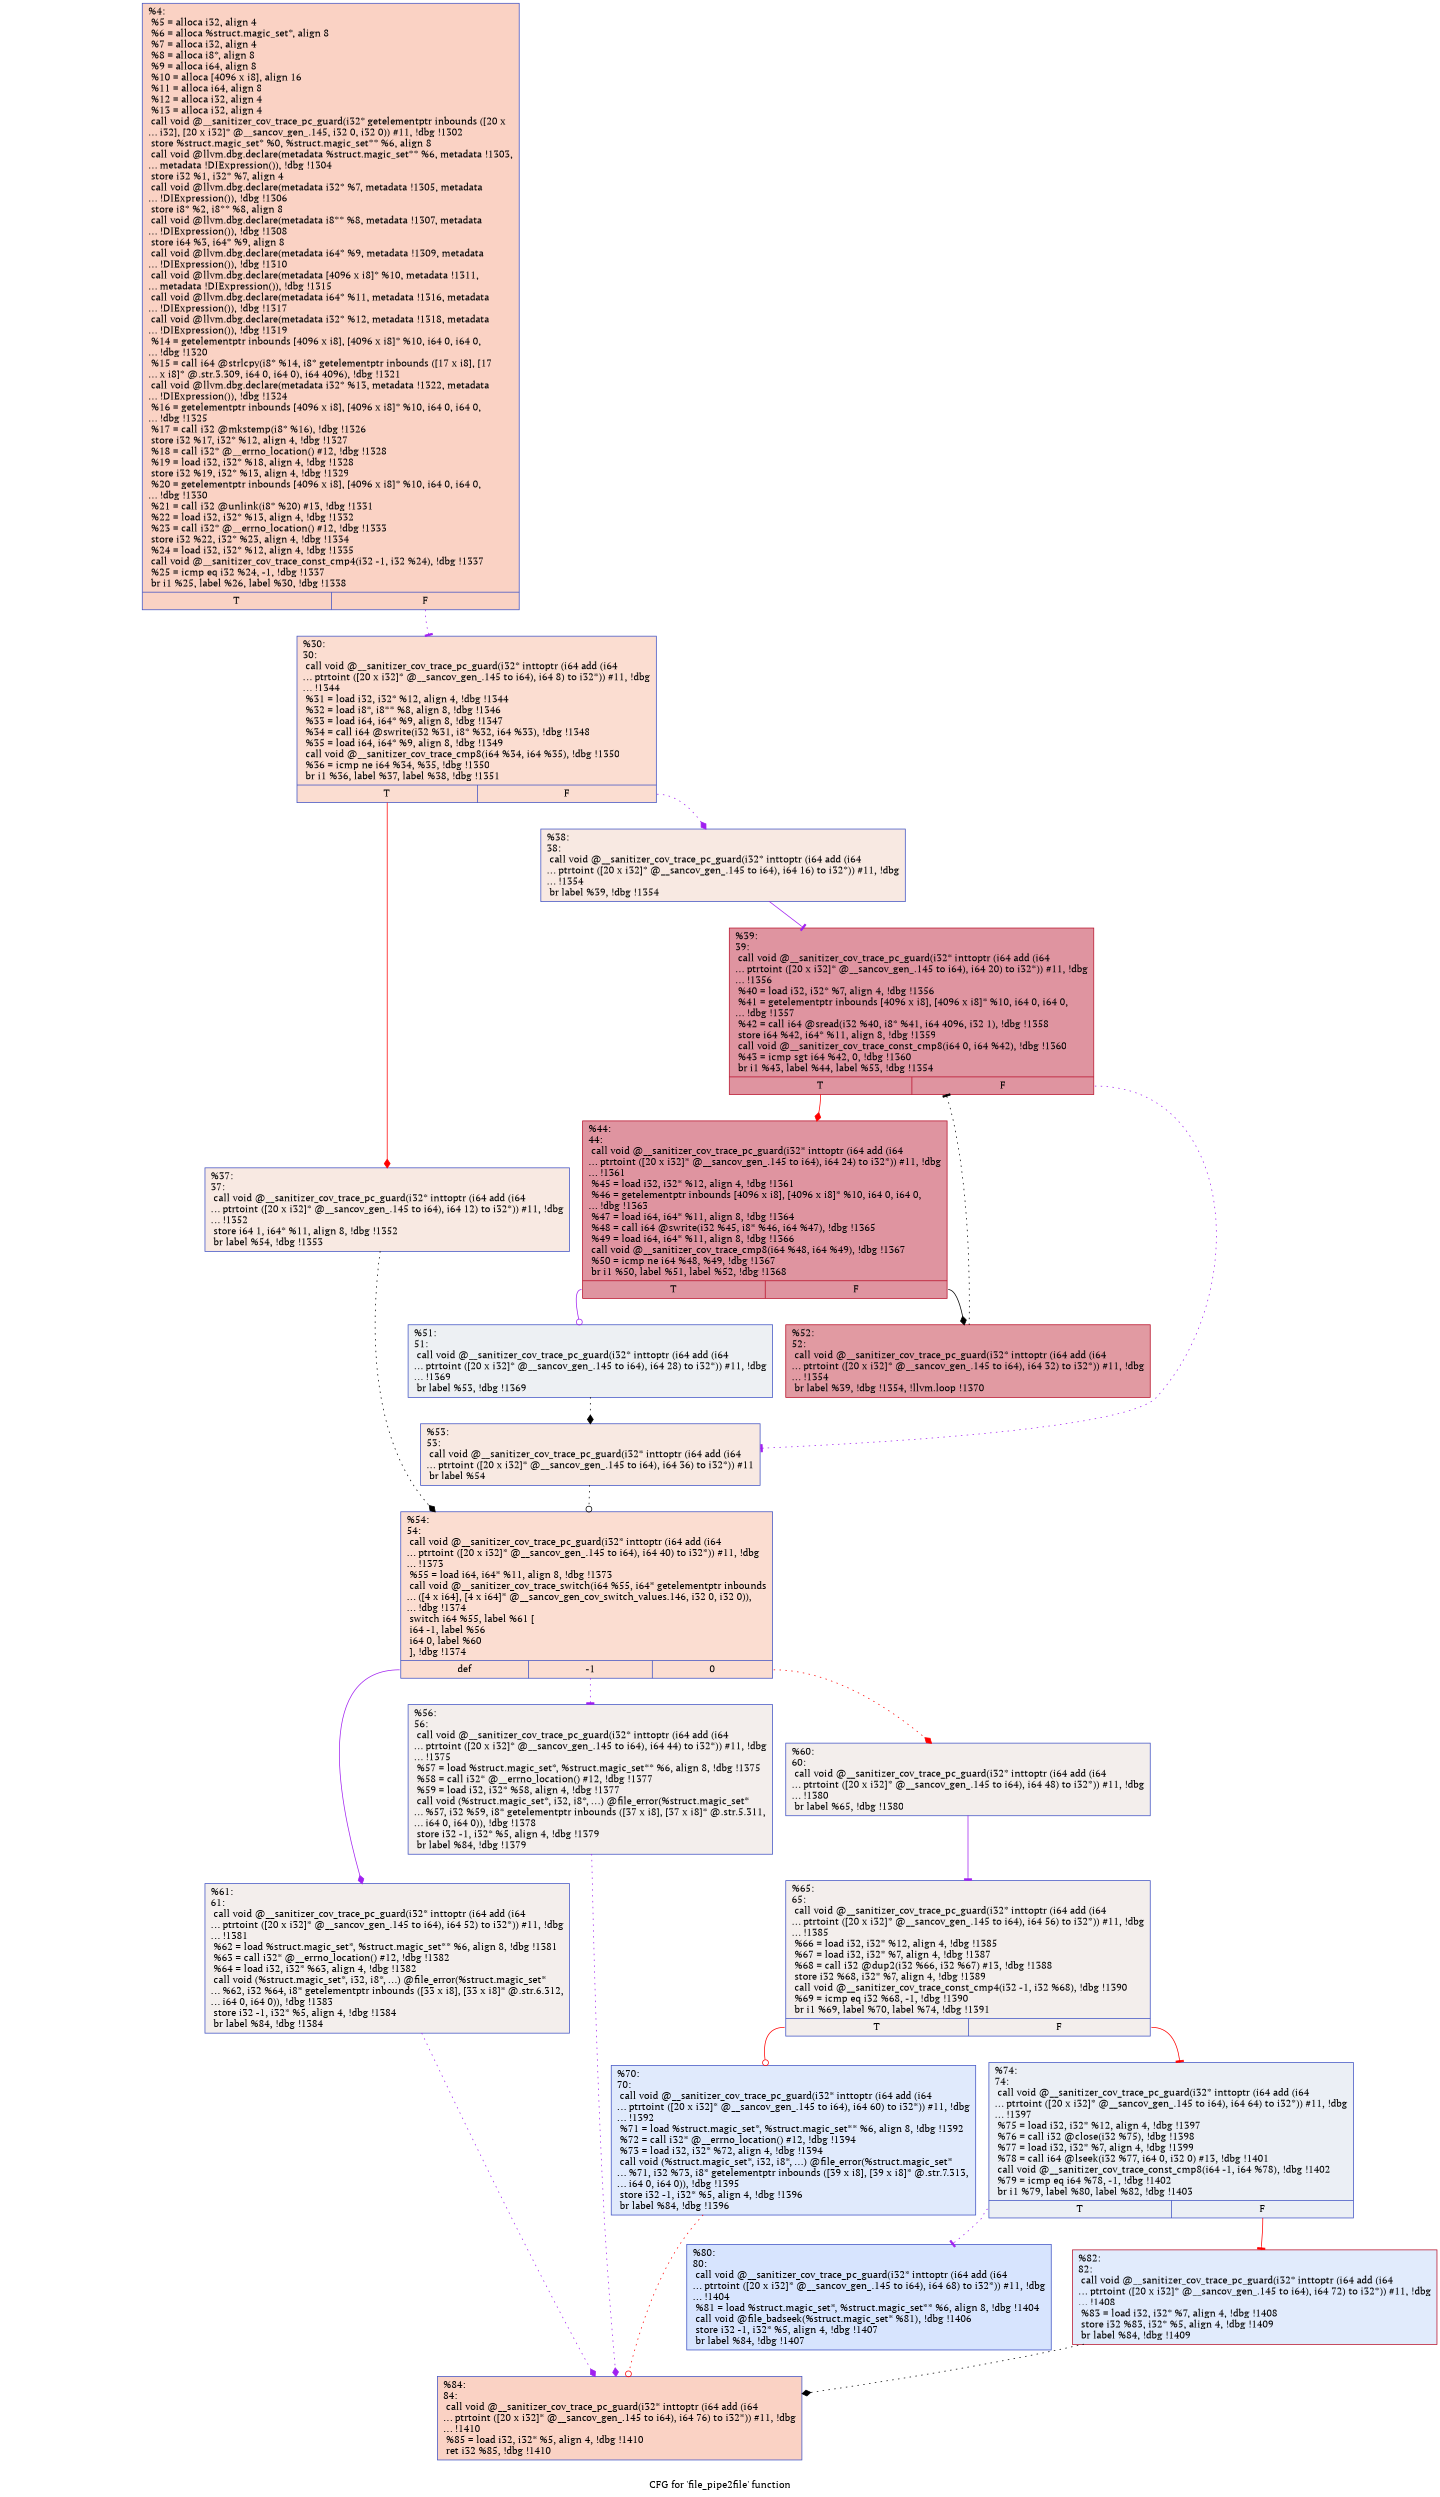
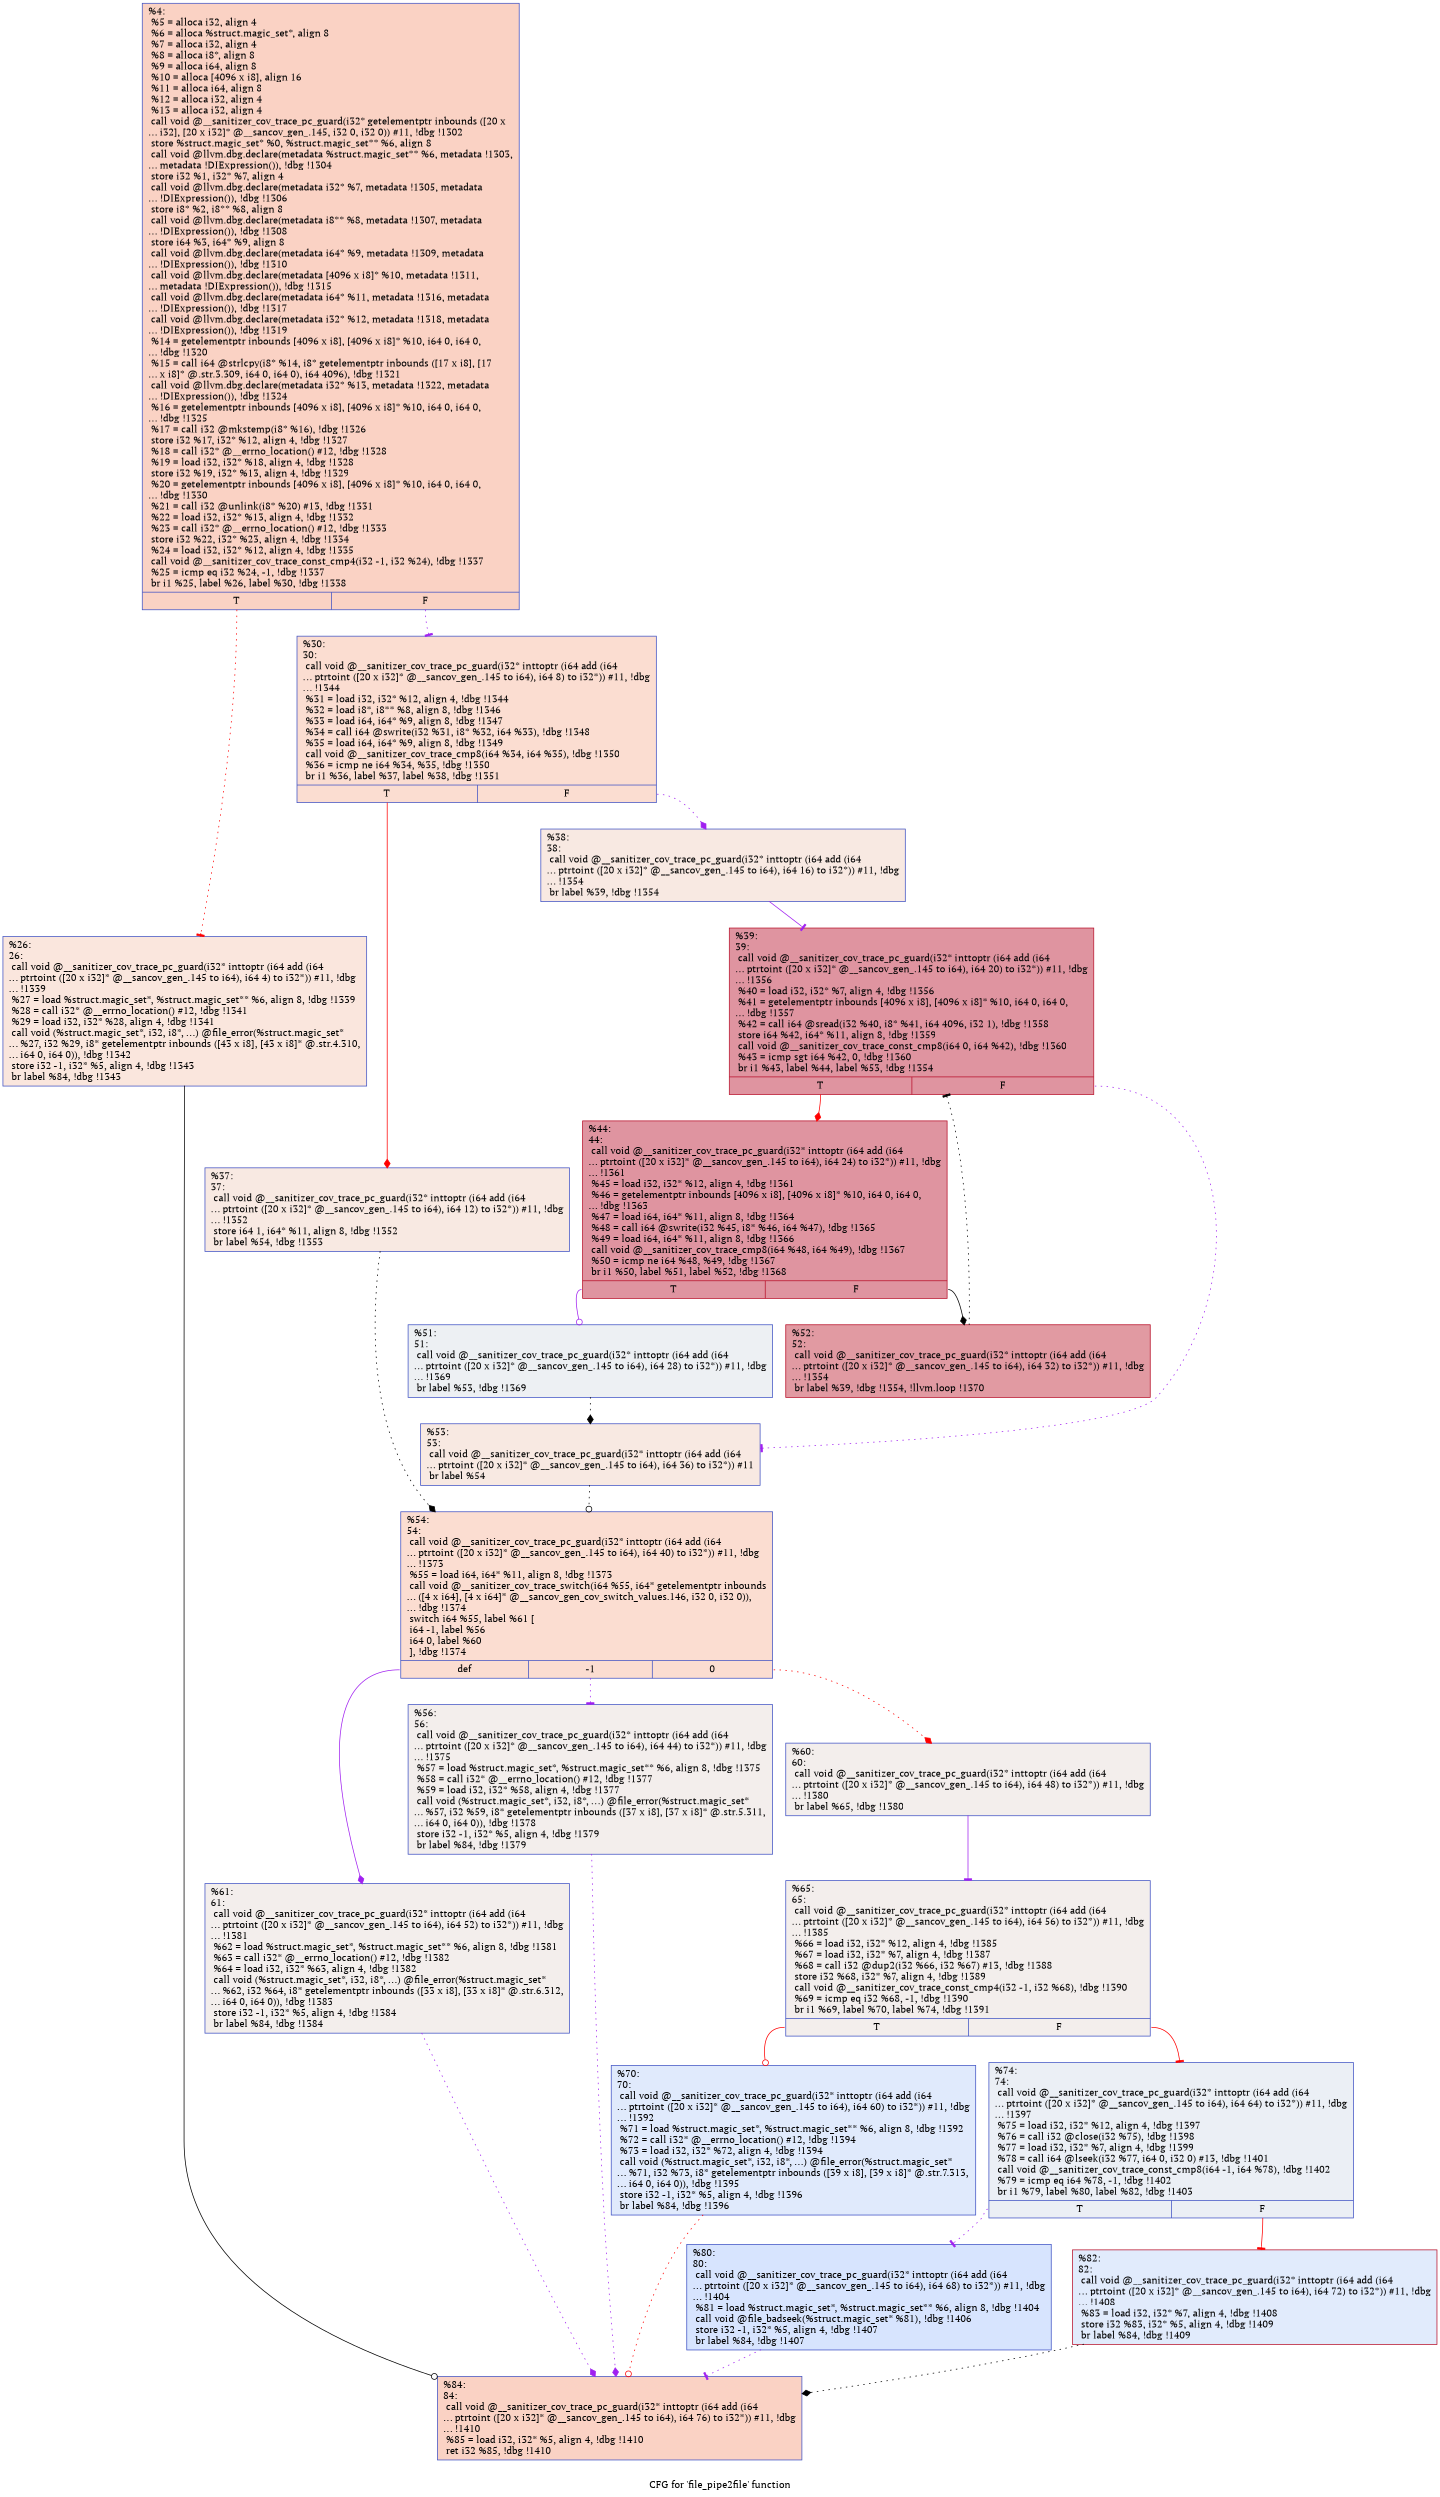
node "%26:": added
edge "%80:" -> "%84:": added
